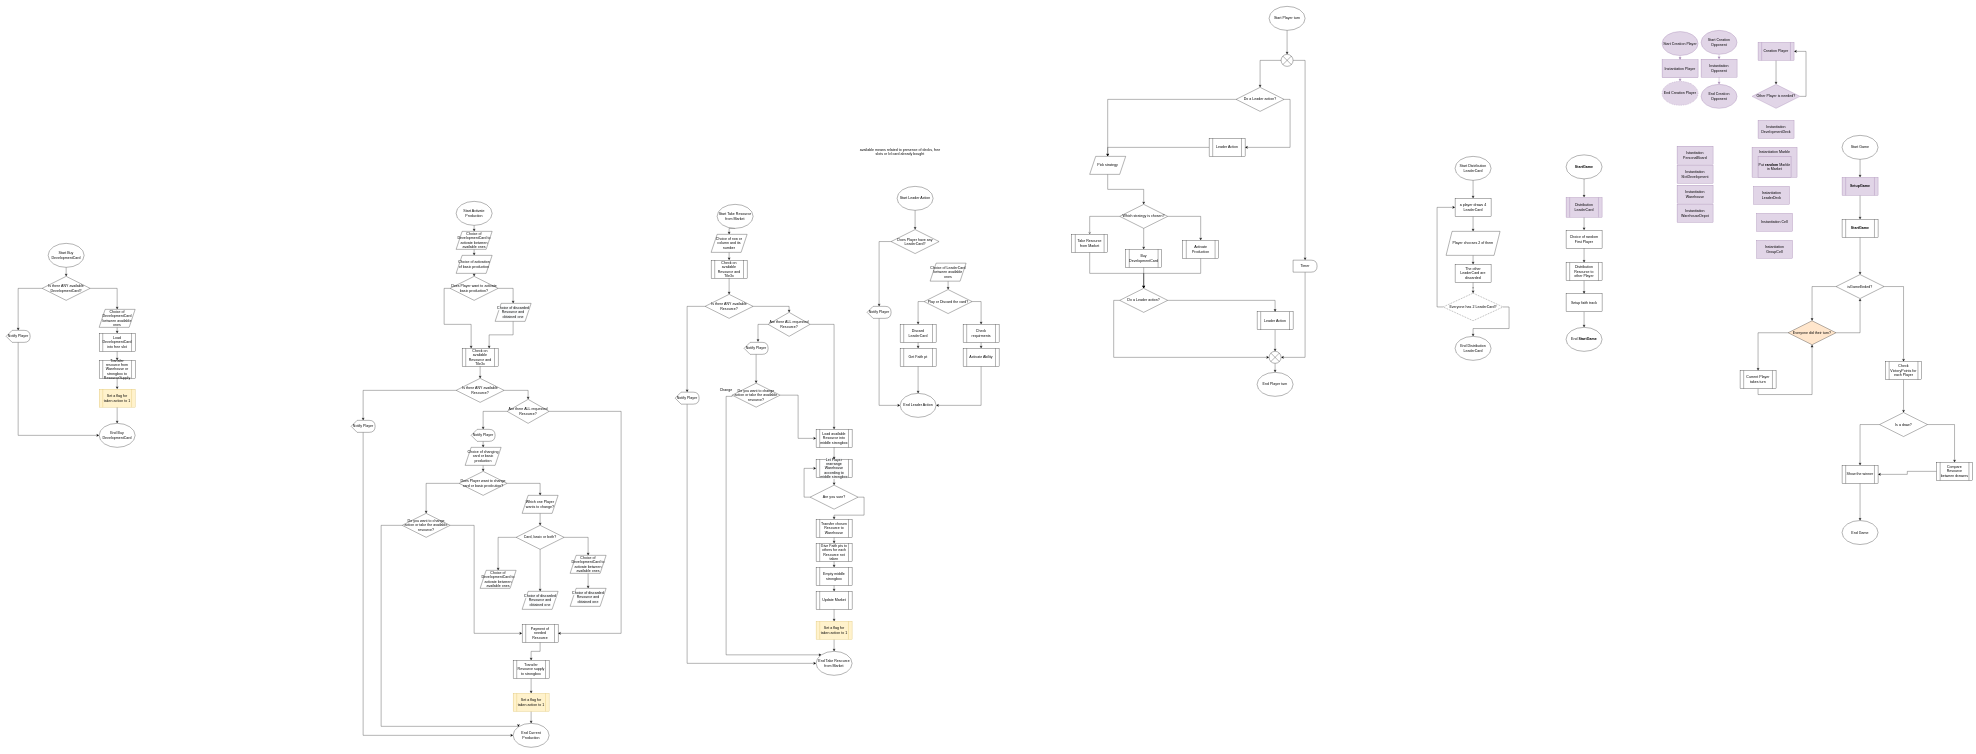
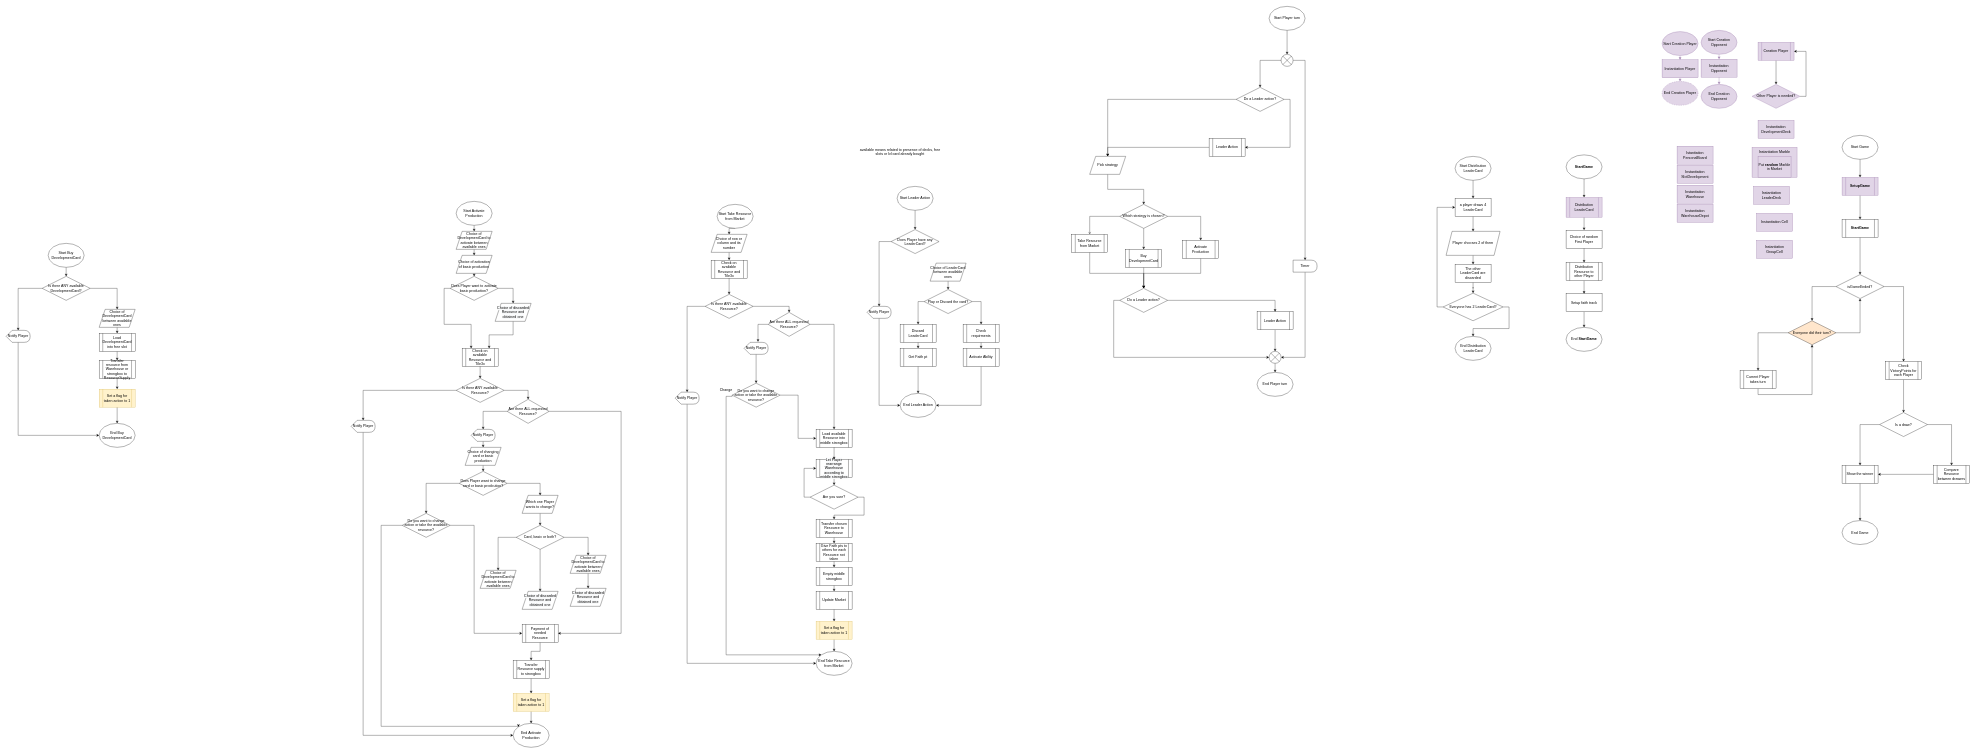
node "Everyone has 2 LeaderCard?": style dashed -> solid
node "Compare Resource between drawers": moved (1955, 471) -> (1952, 474)
node "End Current Production": label "End Current Production" -> "End Activate Production"
